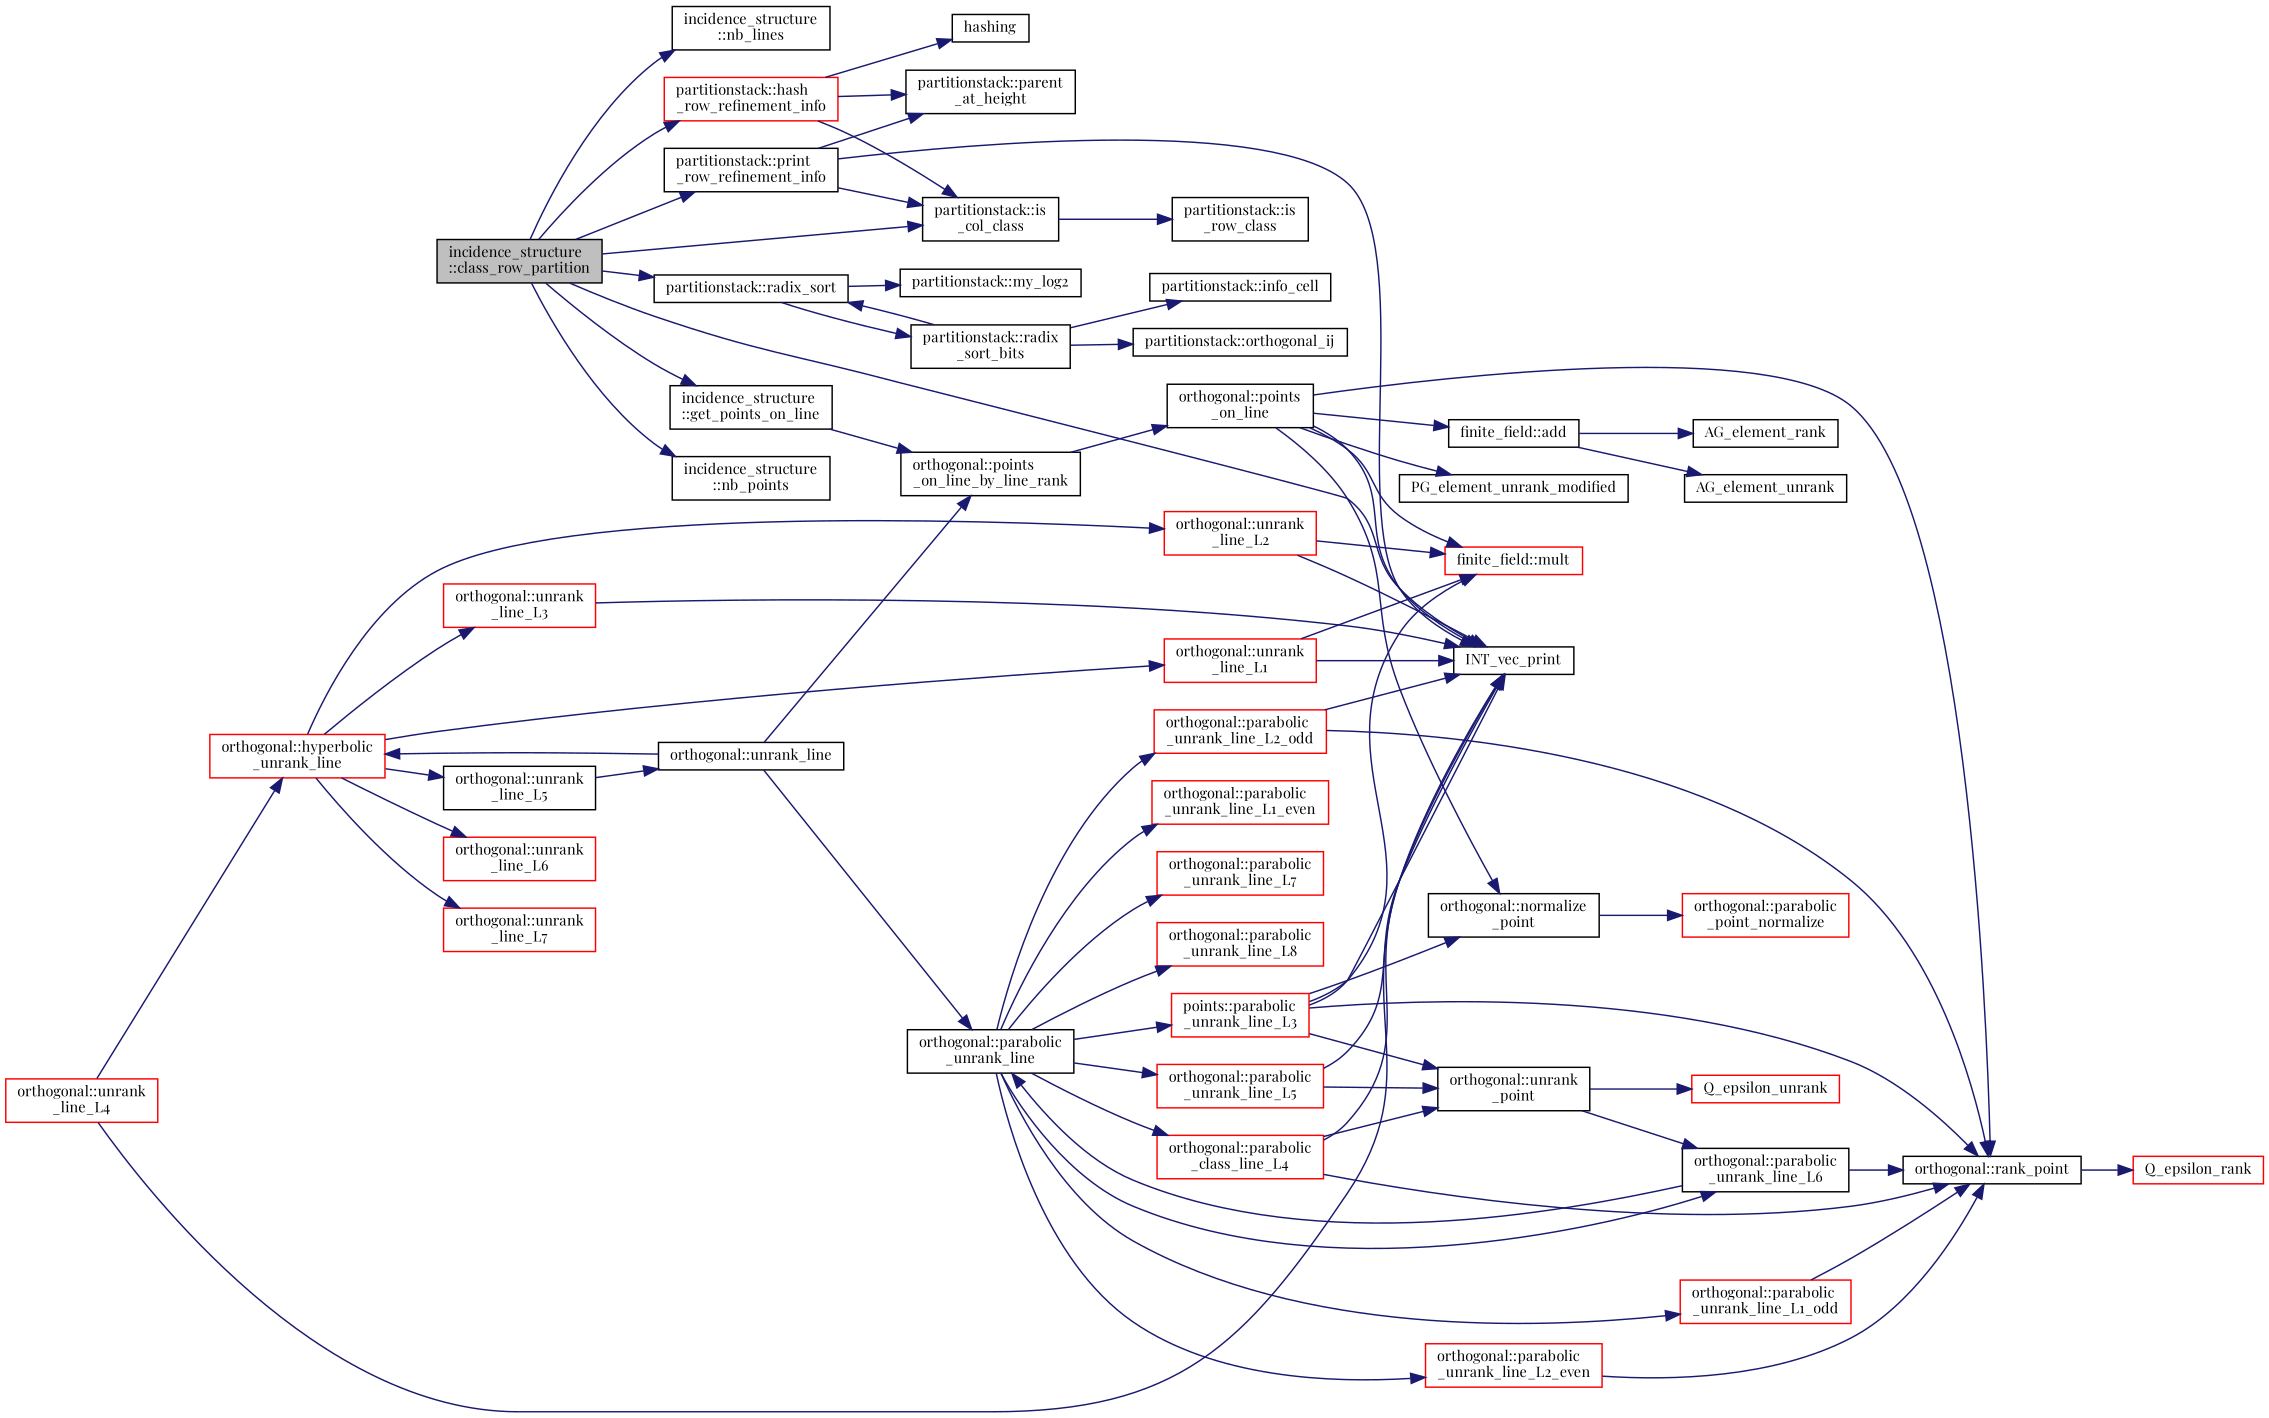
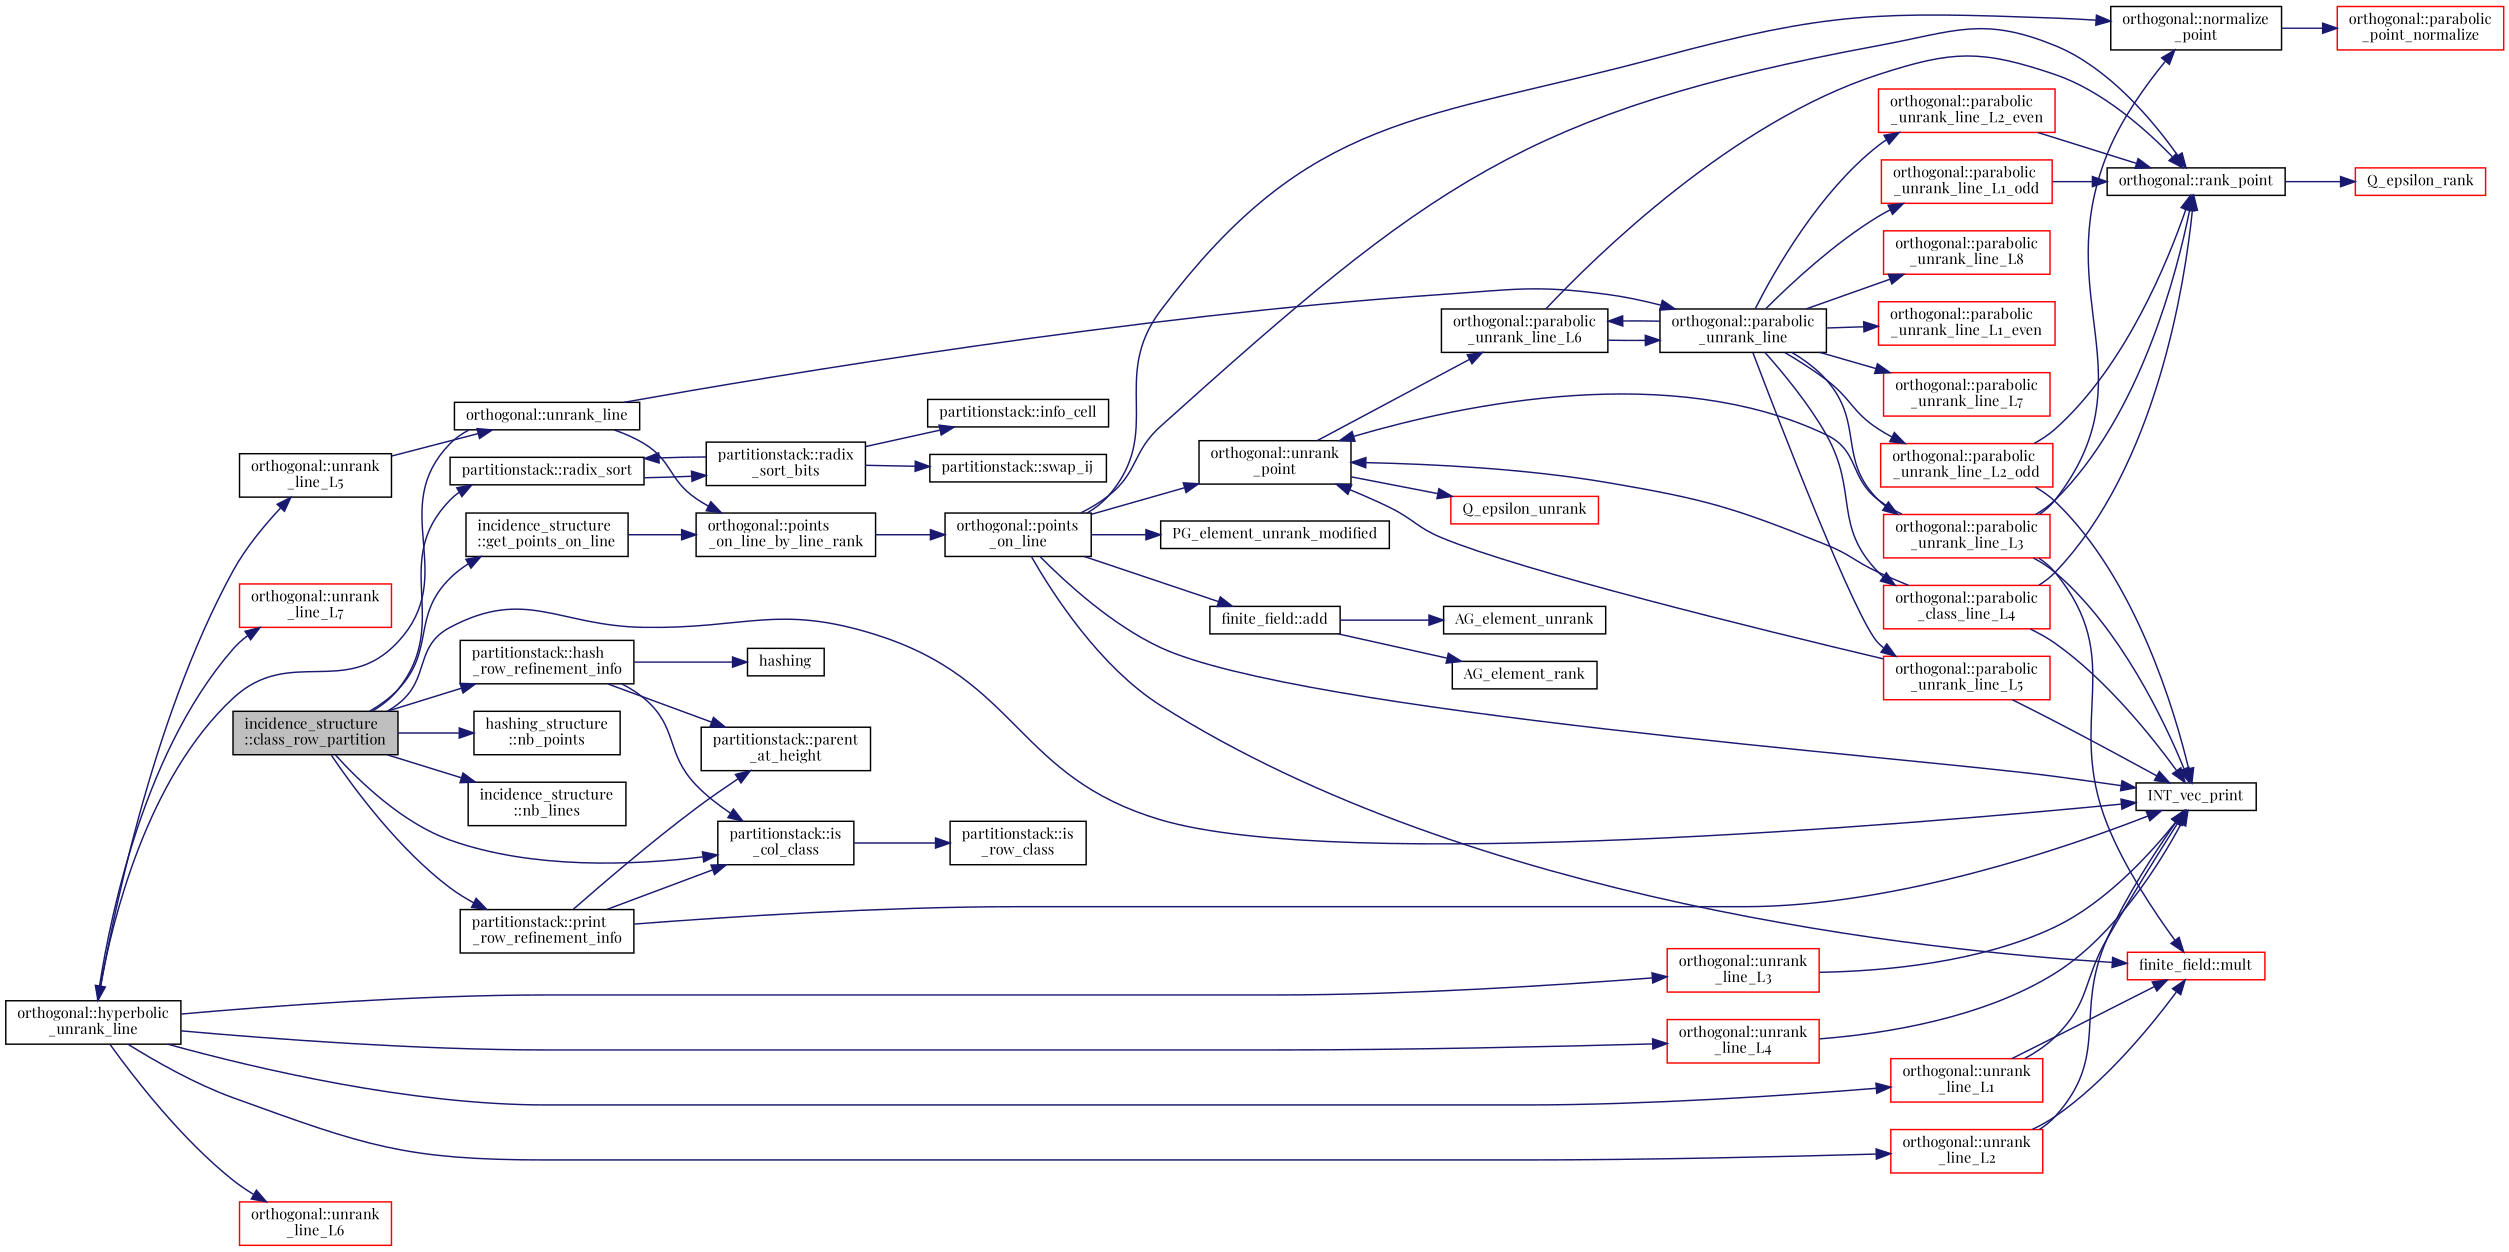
node "partitionstack::hash _row_refinement_info": color red -> black
node "partitionstack::my_log2": removed
node "partitionstack::orthogonal_ij": label "partitionstack::orthogonal_ij" -> "partitionstack::swap_ij"
node "incidence_structure ::nb_points": label "incidence_structure ::nb_points" -> "hashing_structure ::nb_points"
edge "orthogonal::points _on_line" -> "orthogonal::unrank _point": added
node "orthogonal::hyperbolic _unrank_line": color red -> black
edge "orthogonal::unrank _line_L4" -> "orthogonal::hyperbolic _unrank_line": reversed
node "points::parabolic _unrank_line_L3": label "points::parabolic _unrank_line_L3" -> "orthogonal::parabolic _unrank_line_L3"
